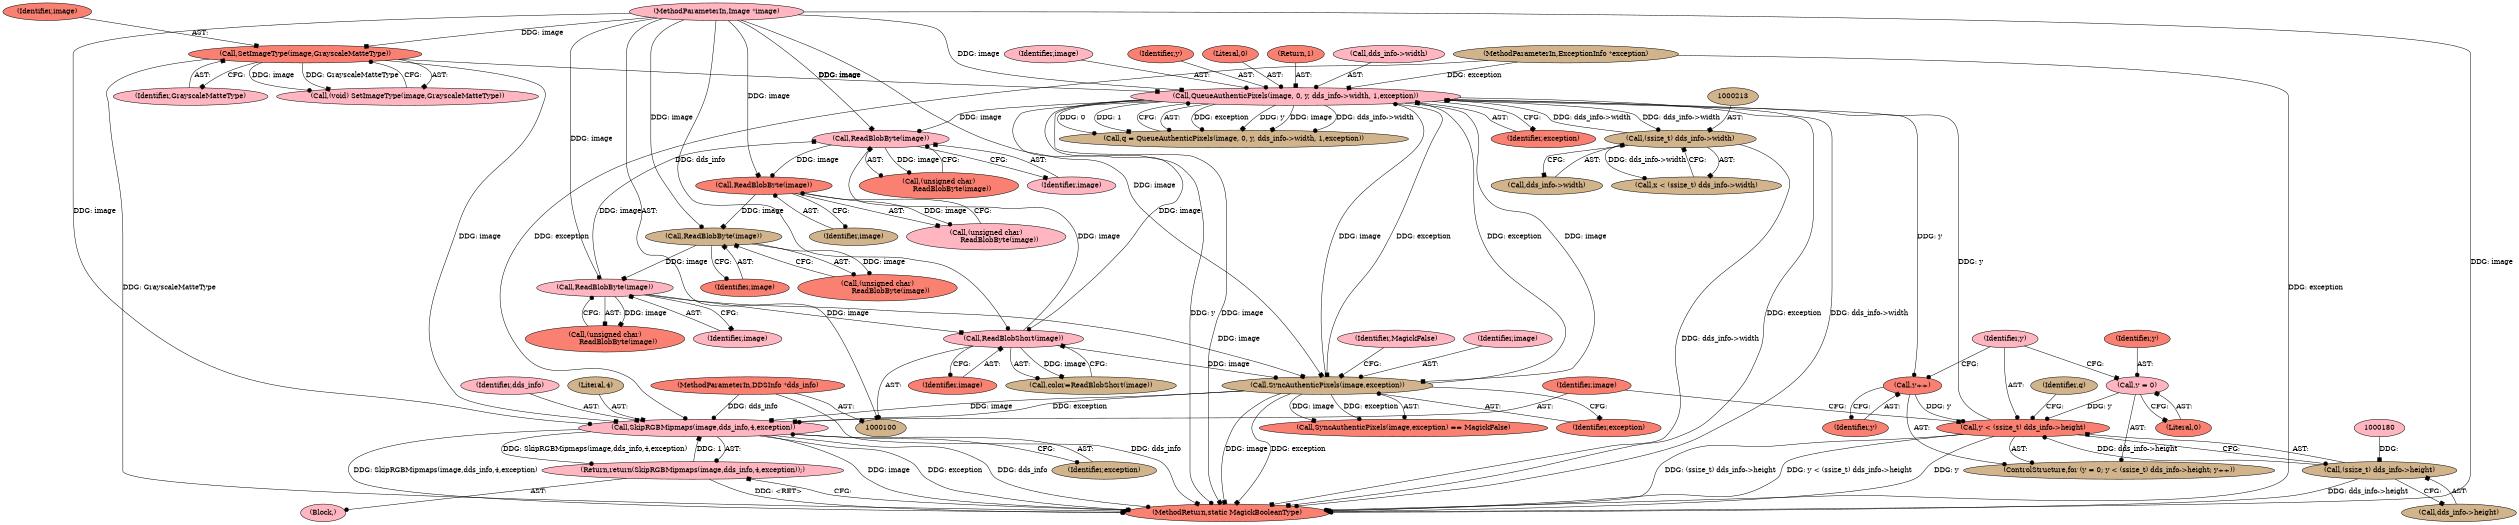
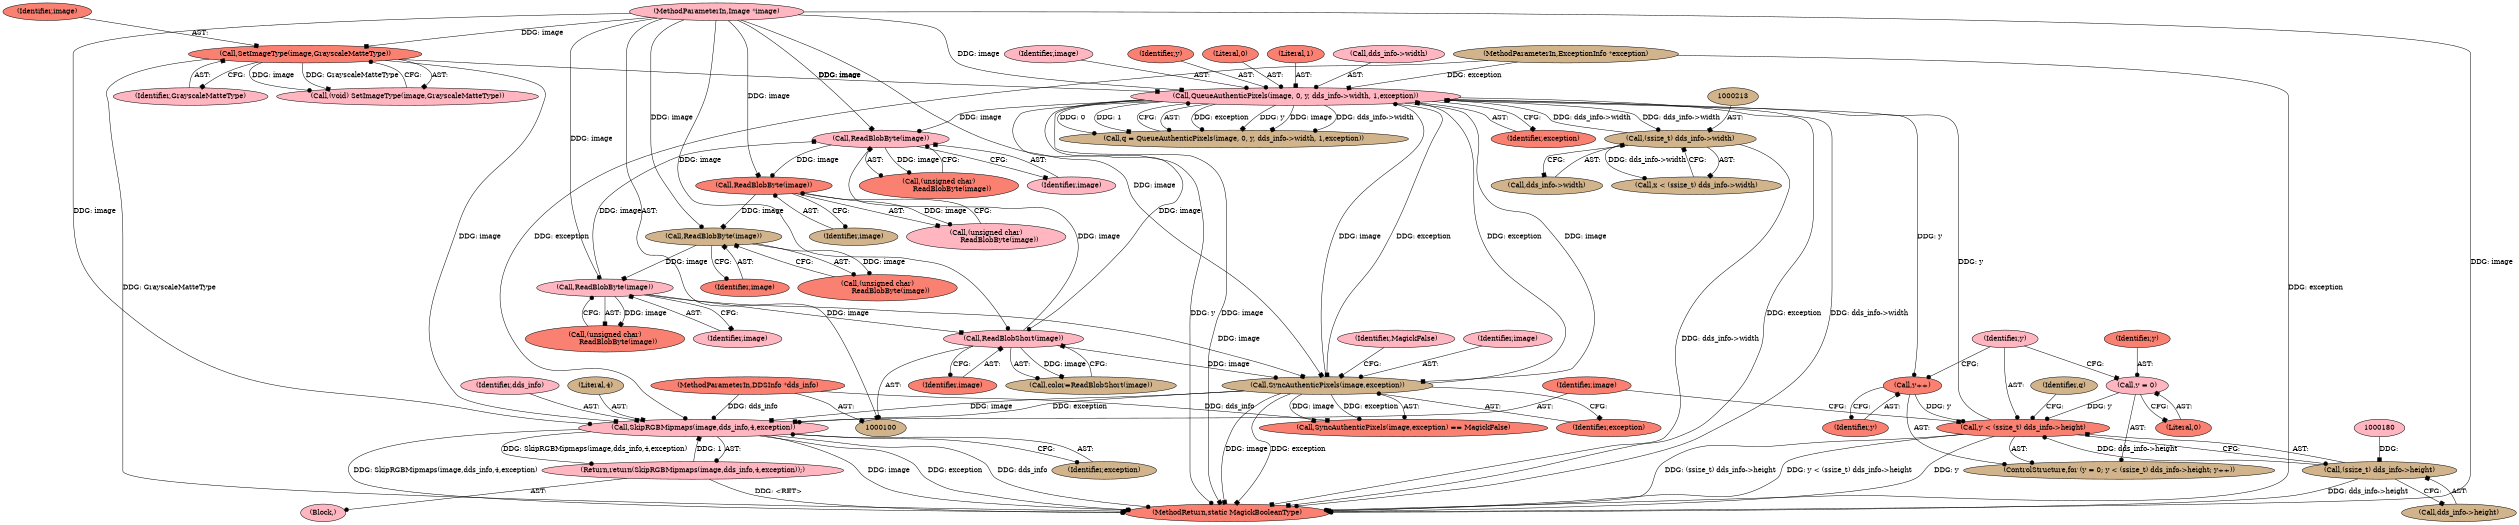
node "(Return,1)": label "(Return,1)" -> "(Literal,1)"
edge "(MethodParameterIn,Image *image)" -> "(Call,ReadBlobShort(image))": label "DDG: dds_info" -> "DDG: image"
edge "(MethodParameterIn,DDSInfo *dds_info)" -> "(MethodReturn,static MagickBooleanType)": now "(MethodParameterIn,DDSInfo *dds_info)" -> "(Call,SyncAuthenticPixels(image,exception) == MagickFalse)"
edge "(MethodReturn,static MagickBooleanType)" -> "(Return,return(SkipRGBMipmaps(image,dds_info,4,exception));)": removed, label "CFG:"
